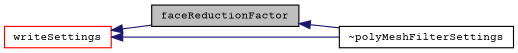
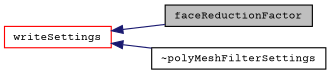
edge "~polyMeshFilterSettings" -> "faceReductionFactor": removed
